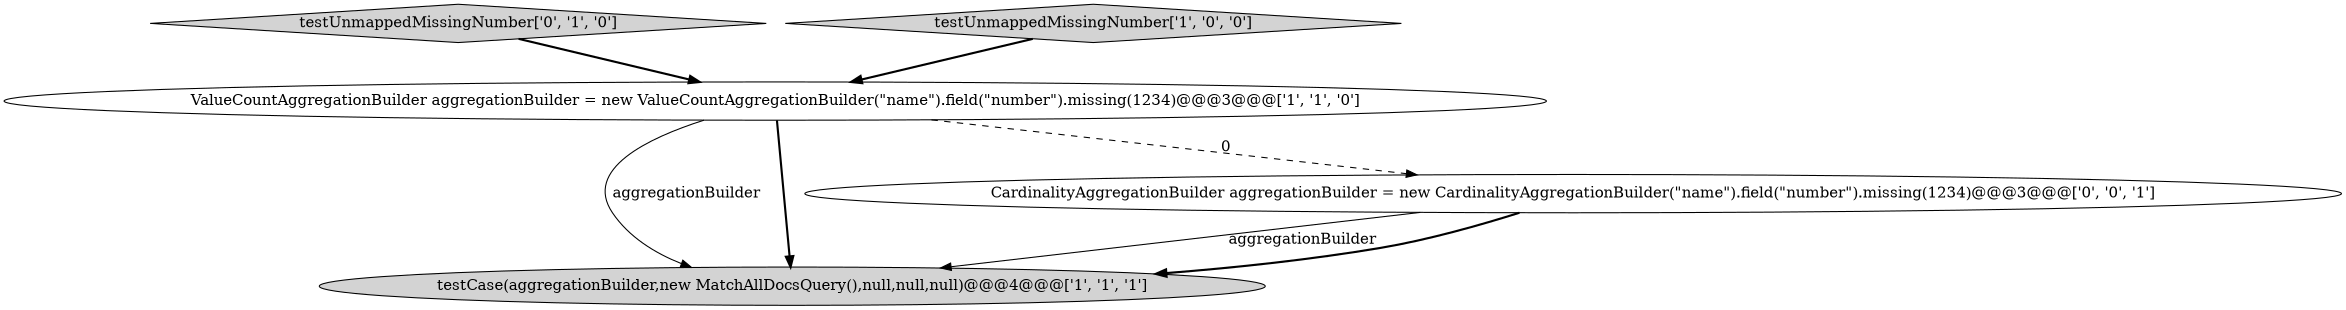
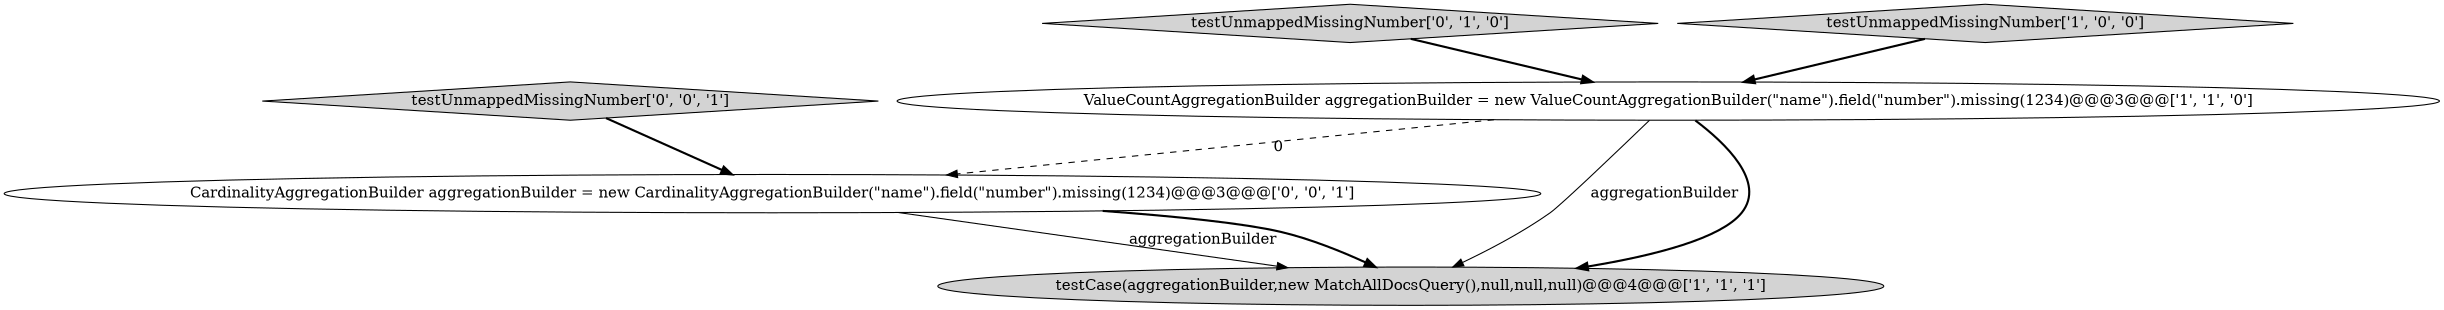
node "testUnmappedMissingNumber['0', '0', '1']": added
